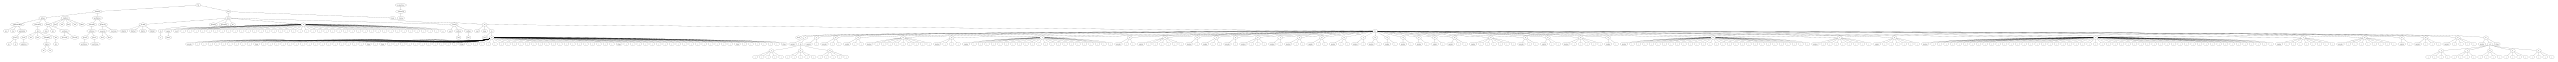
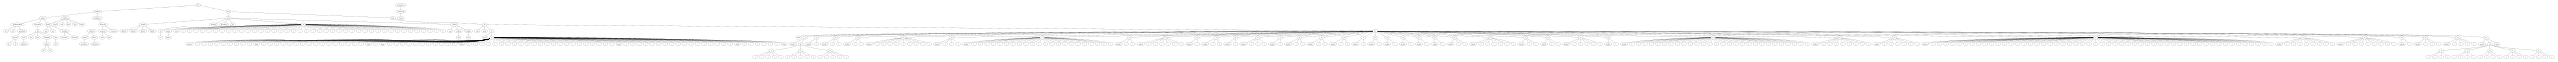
node "particDesc": removed
